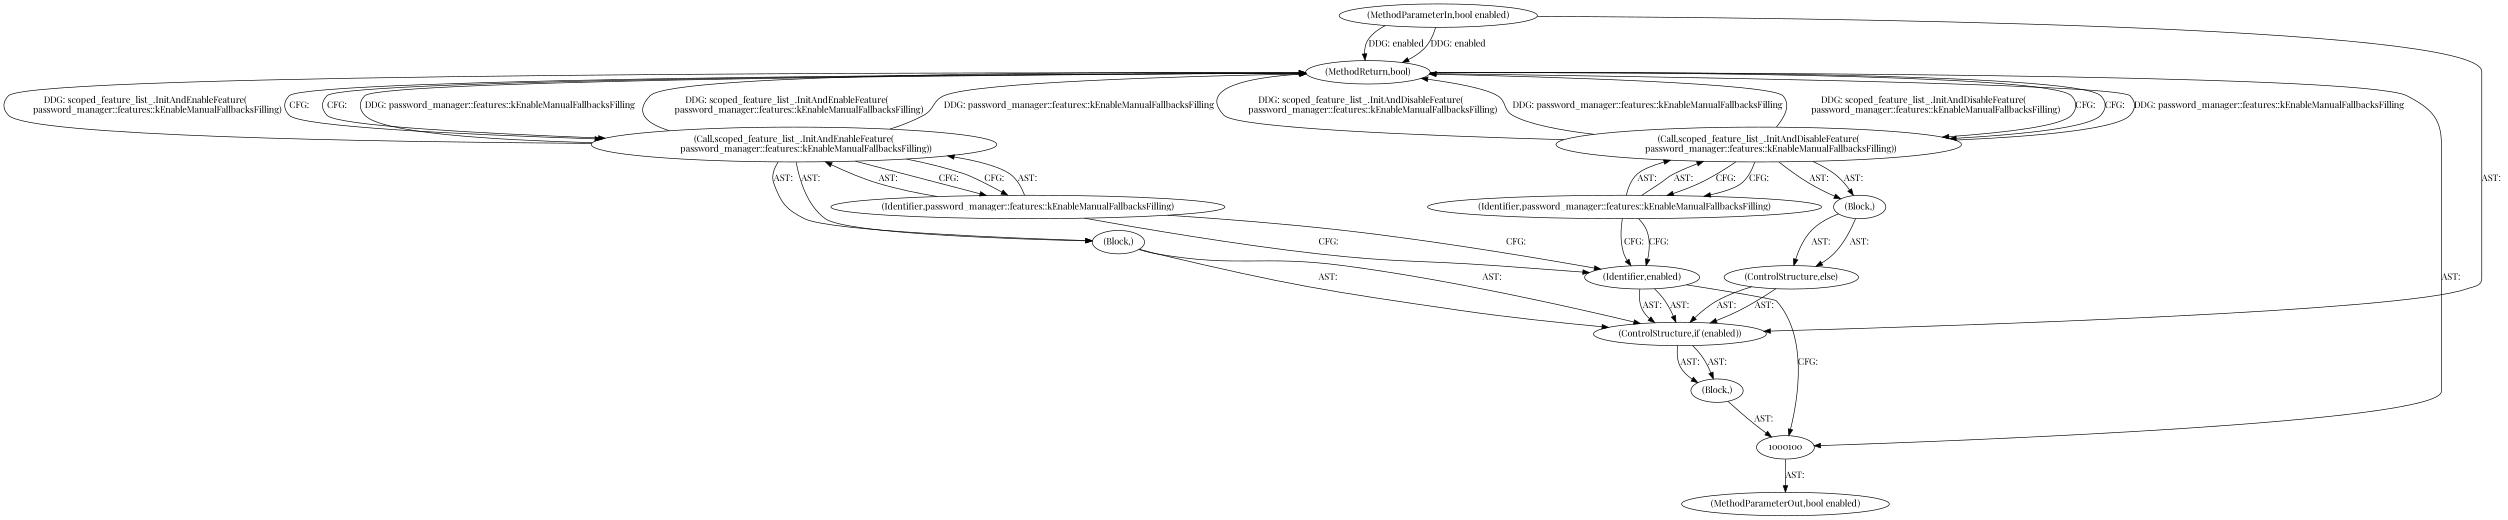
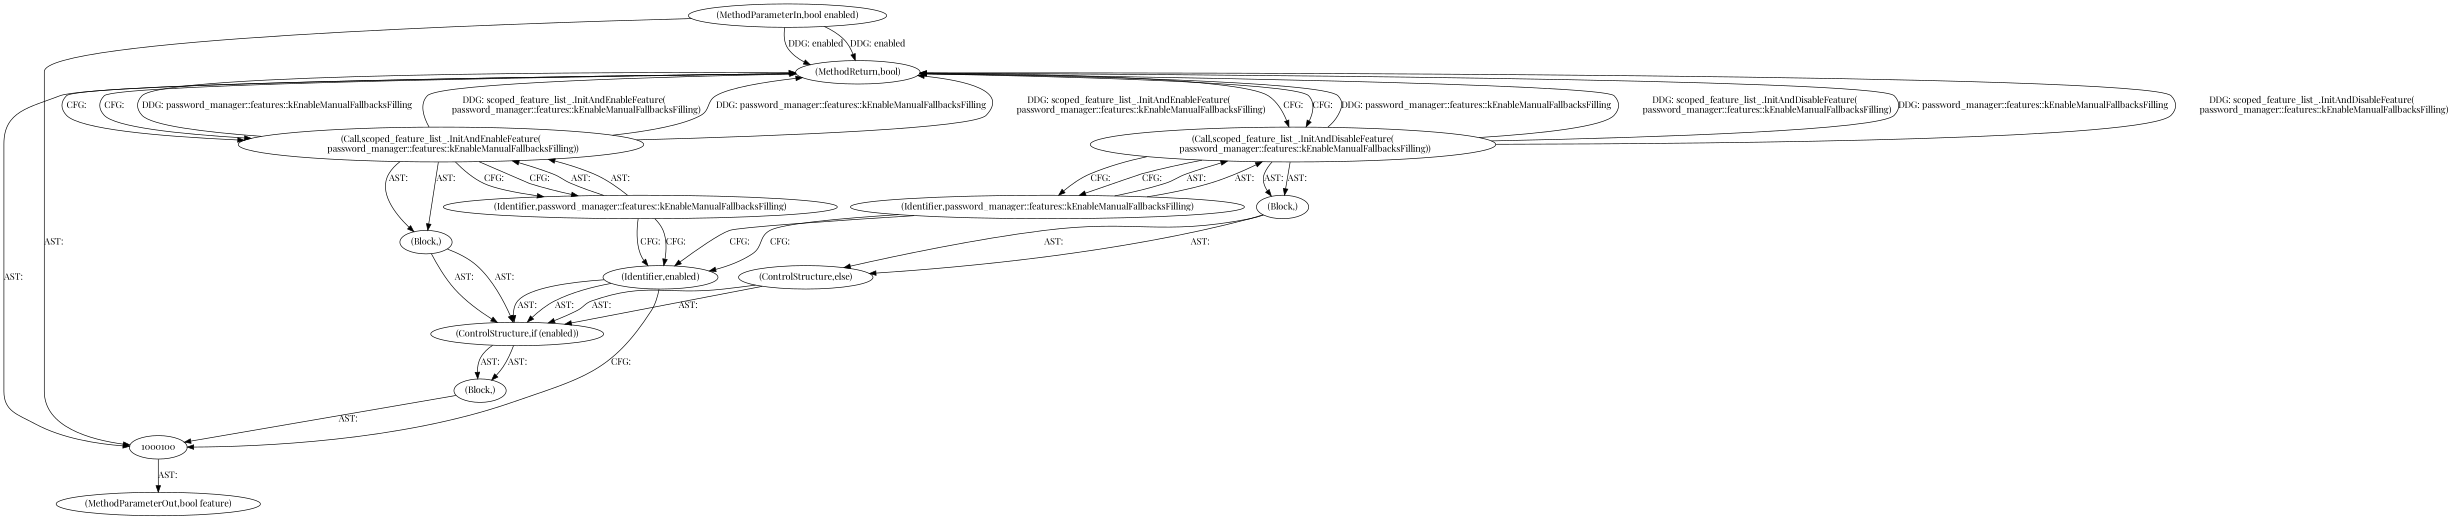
edge "(MethodParameterIn,bool enabled)" -> "(ControlStructure,if (enabled))": now "(MethodParameterIn,bool enabled)" -> "1000100"
node "(MethodParameterOut,bool enabled)": label "(MethodParameterOut,bool enabled)" -> "(MethodParameterOut,bool feature)"
